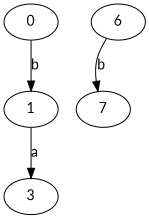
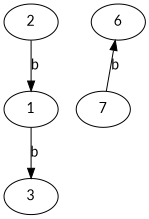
node "0": label "0" -> "2"
edge "6" -> "7": reversed
edge "1" -> "3": label "a" -> "b"
